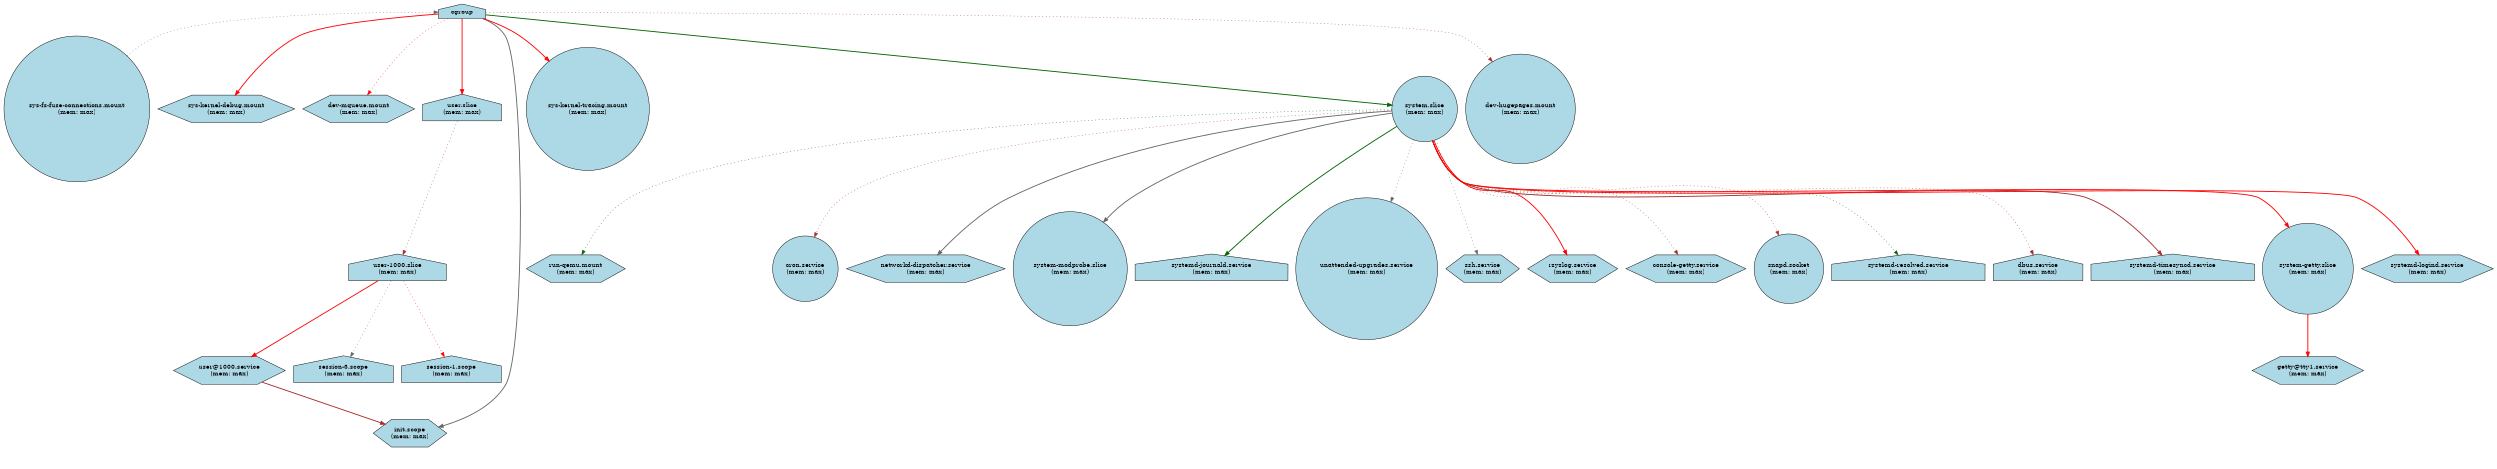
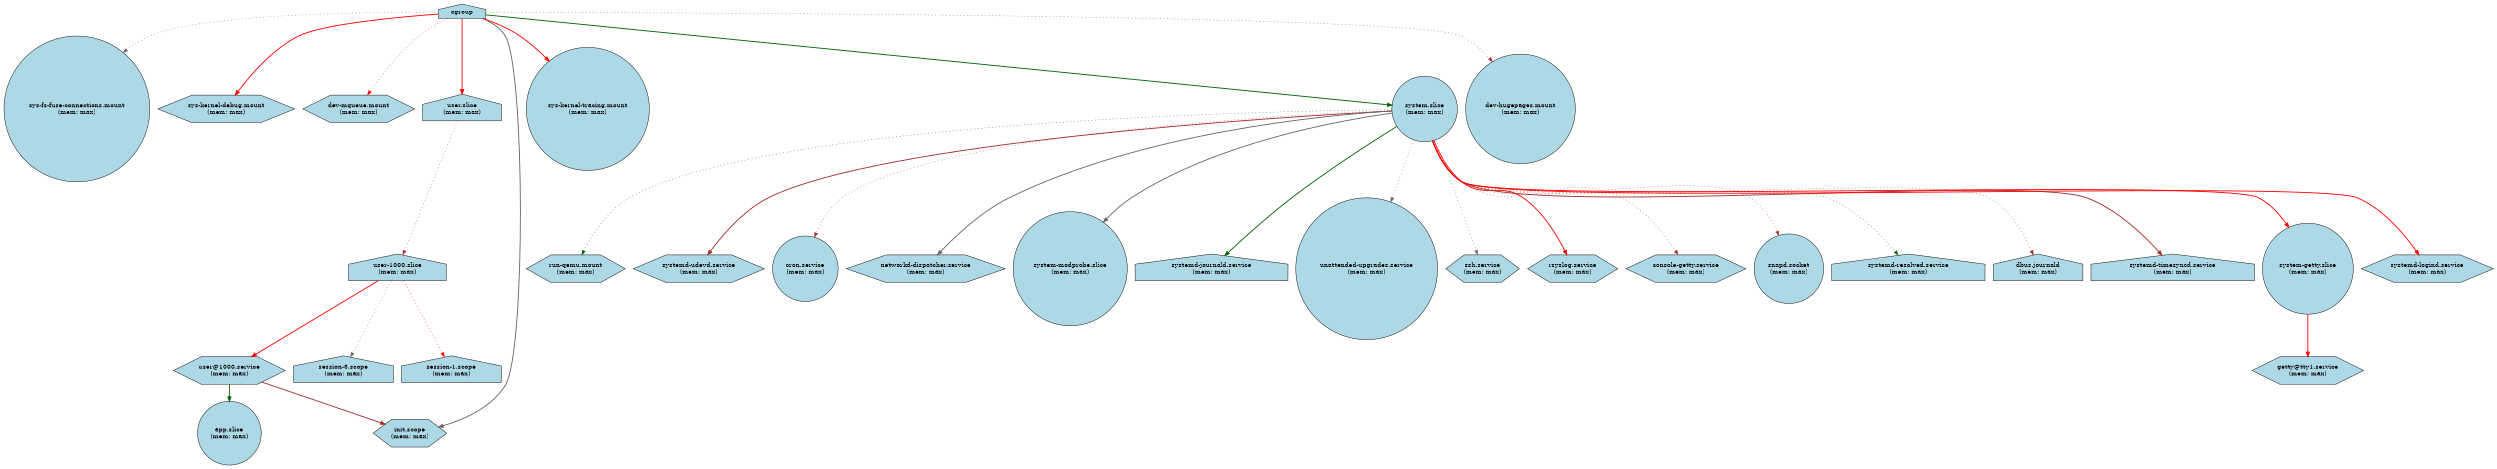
edge "sys-fs-fuse-connections.mount (mem: max)" -> "cgroup": reversed
node "systemd-udevd.service (mem: max)": added
node "dbus.service (mem: max)": label "dbus.service (mem: max)" -> "dbus.journald (mem: max)"
node "app.slice (mem: max)": added
